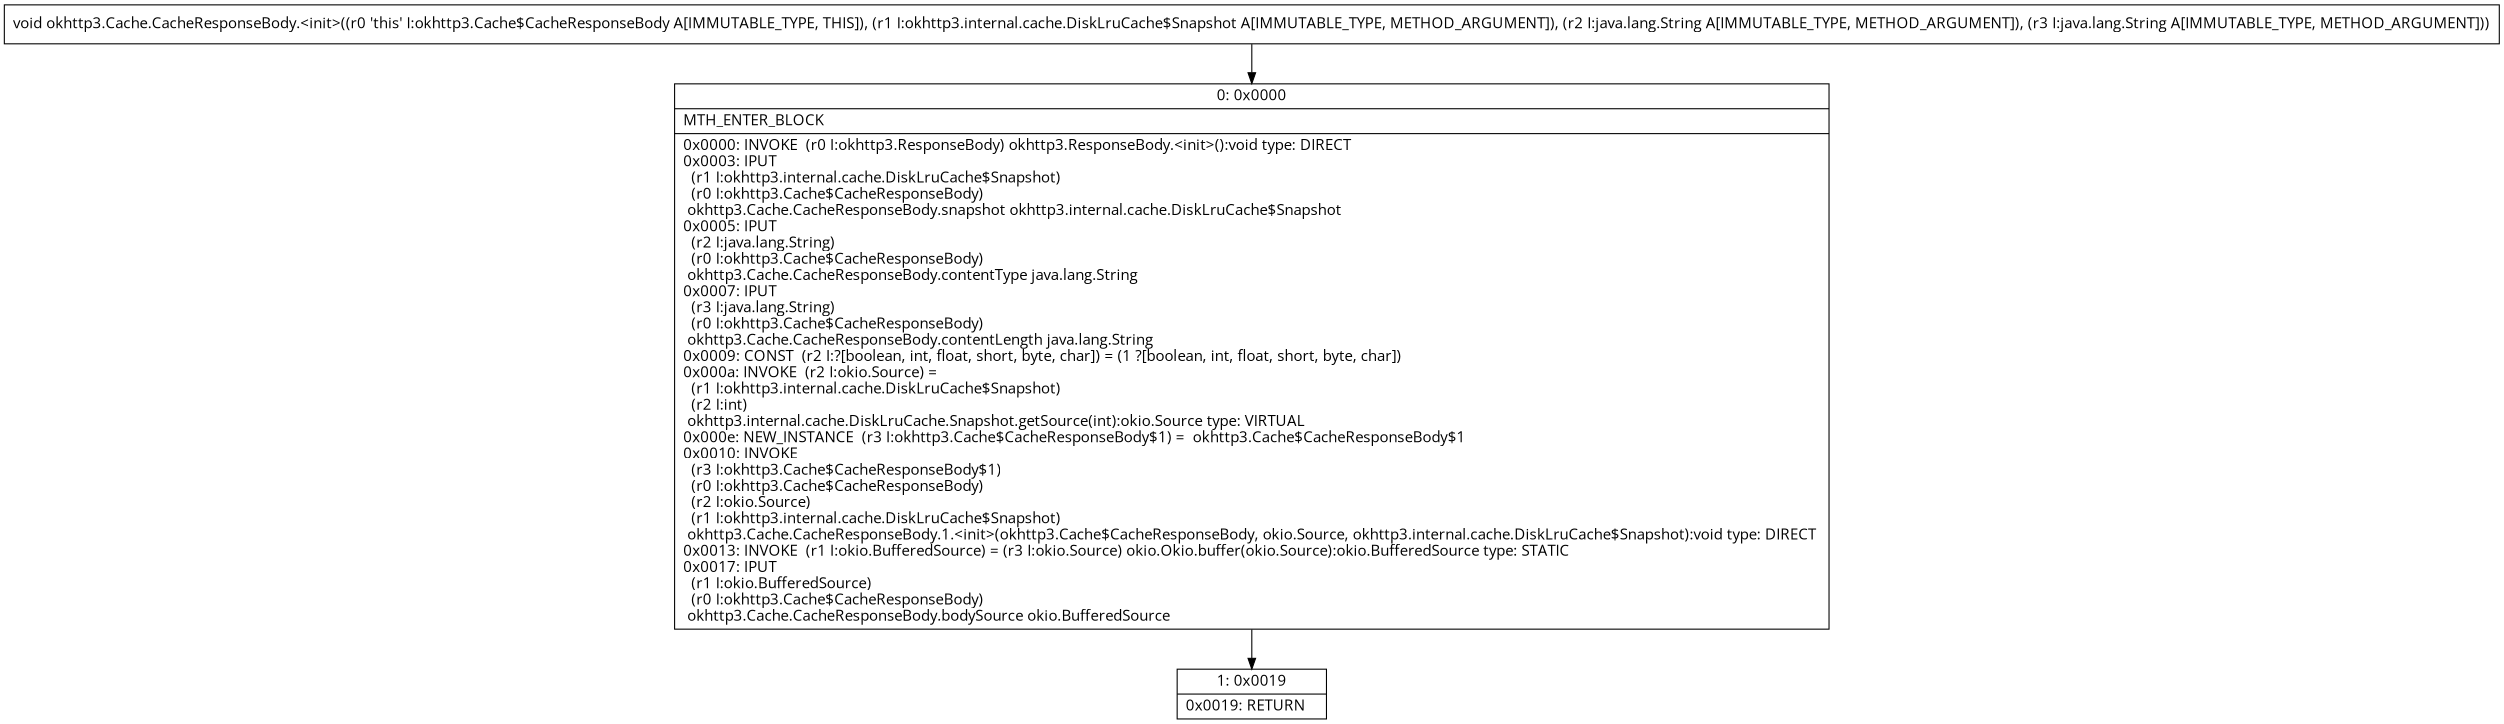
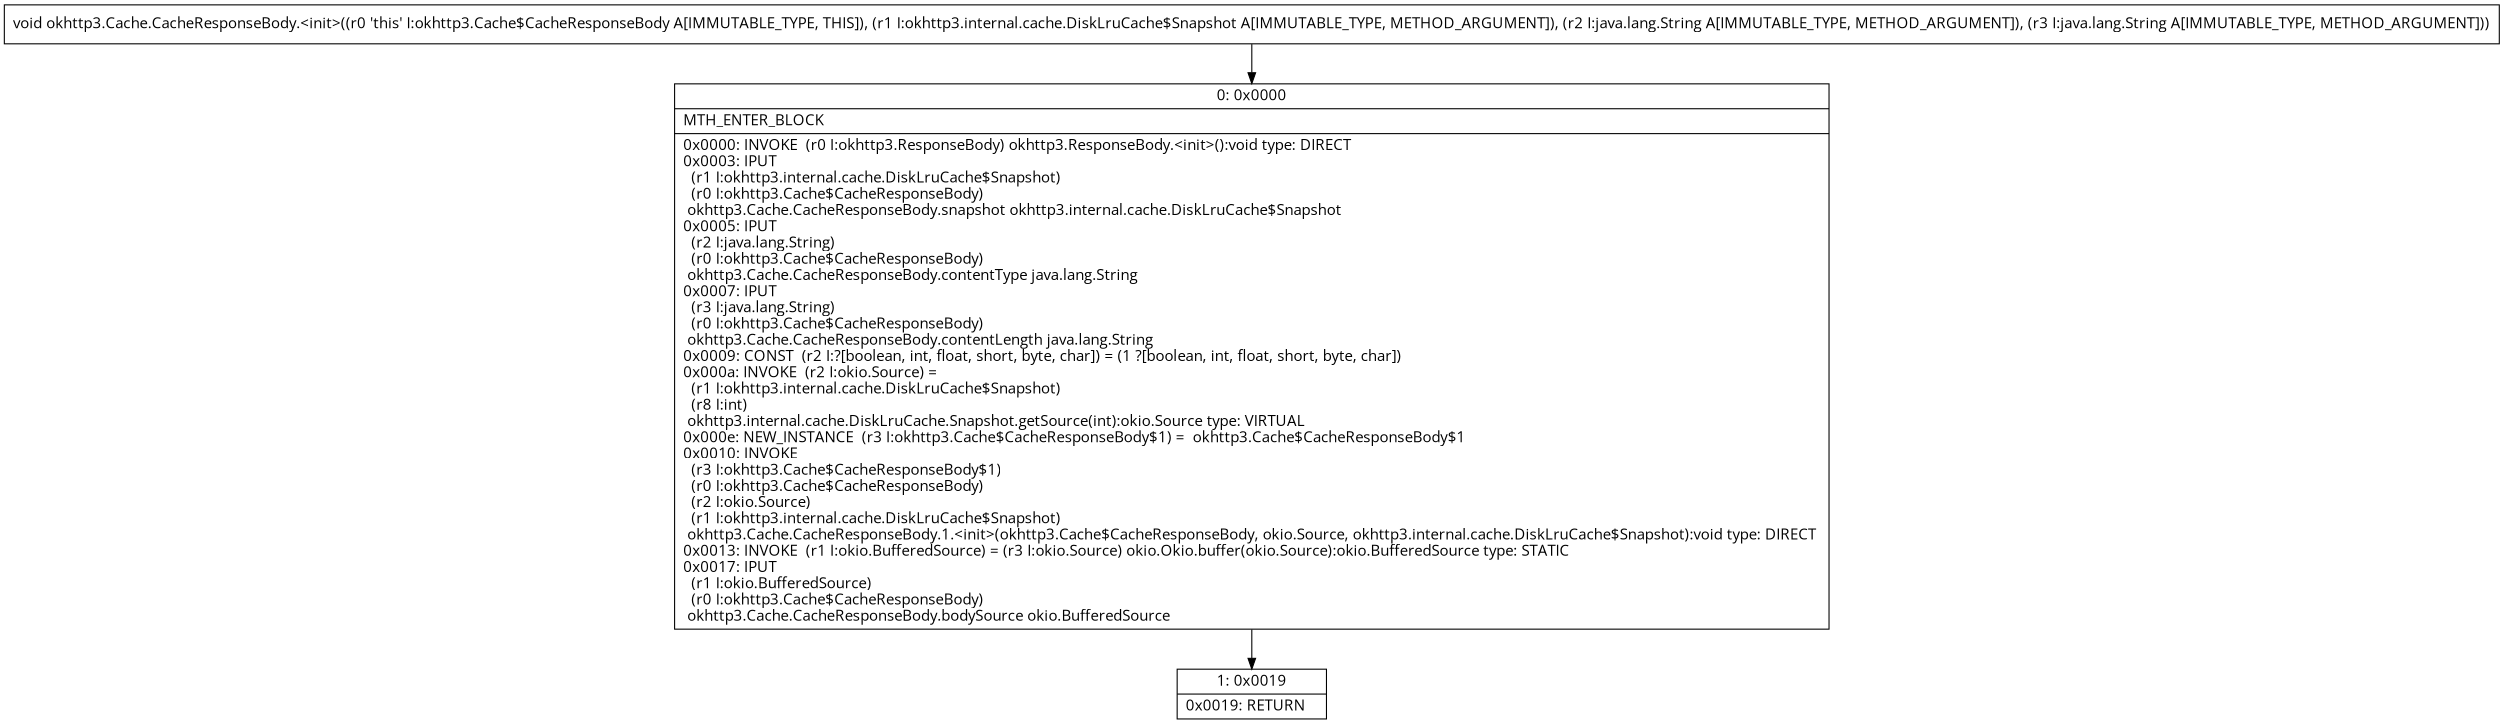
node "0: 0x0000": text "(r2 I:int)" -> "(r8 I:int)"
